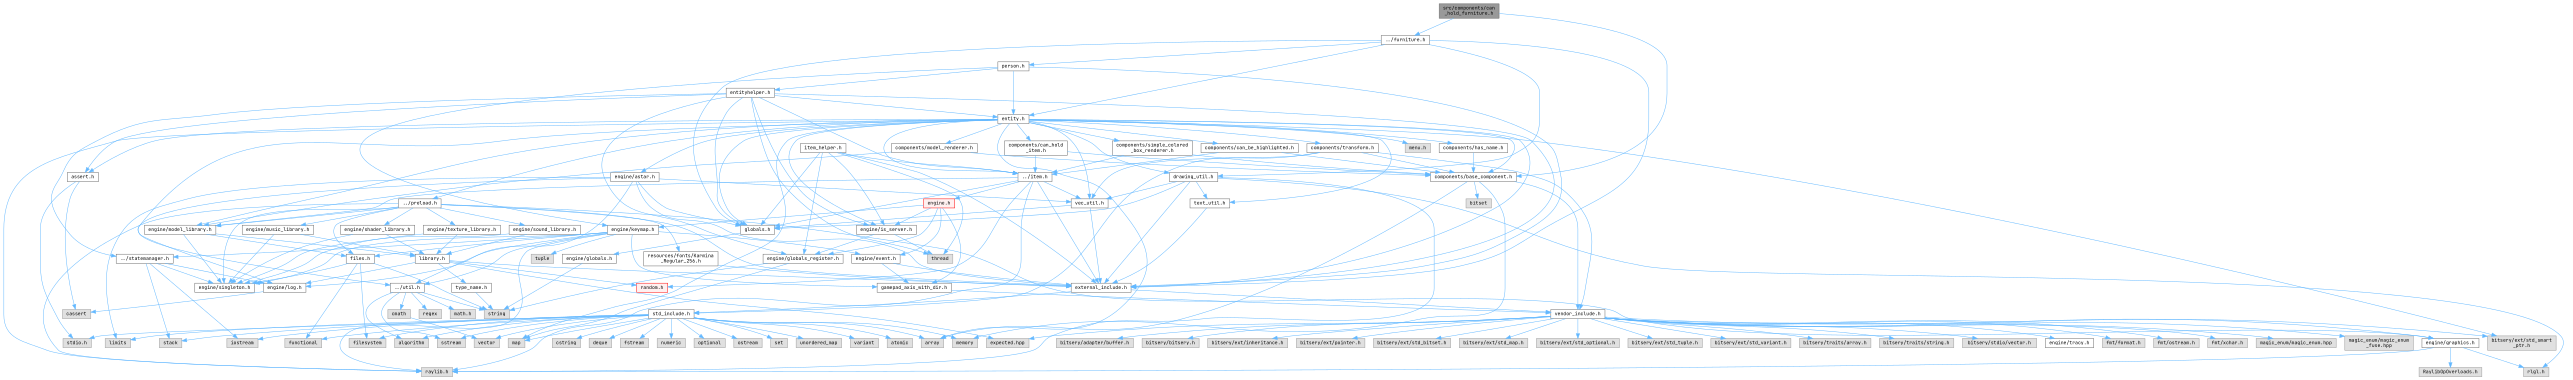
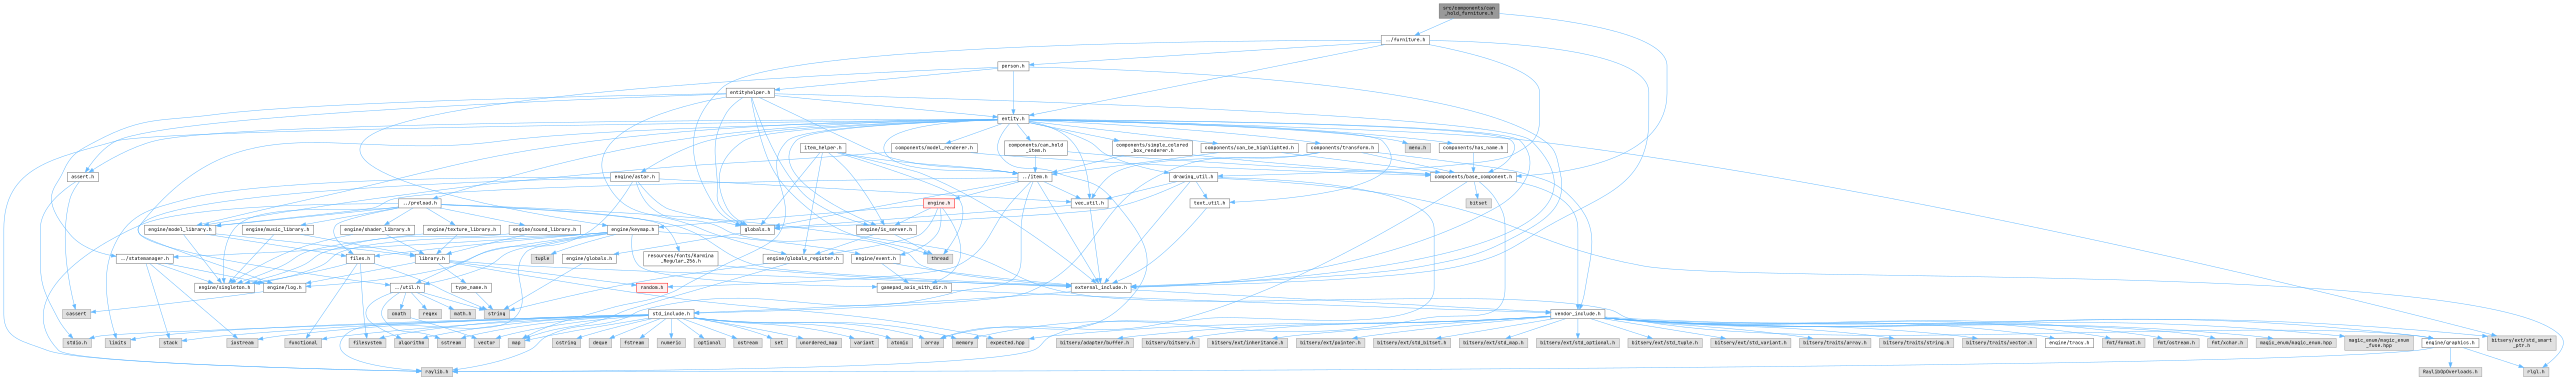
node "bitsery/stdio/vector.h": label "bitsery/stdio/vector.h" -> "bitsery/traits/vector.h"
